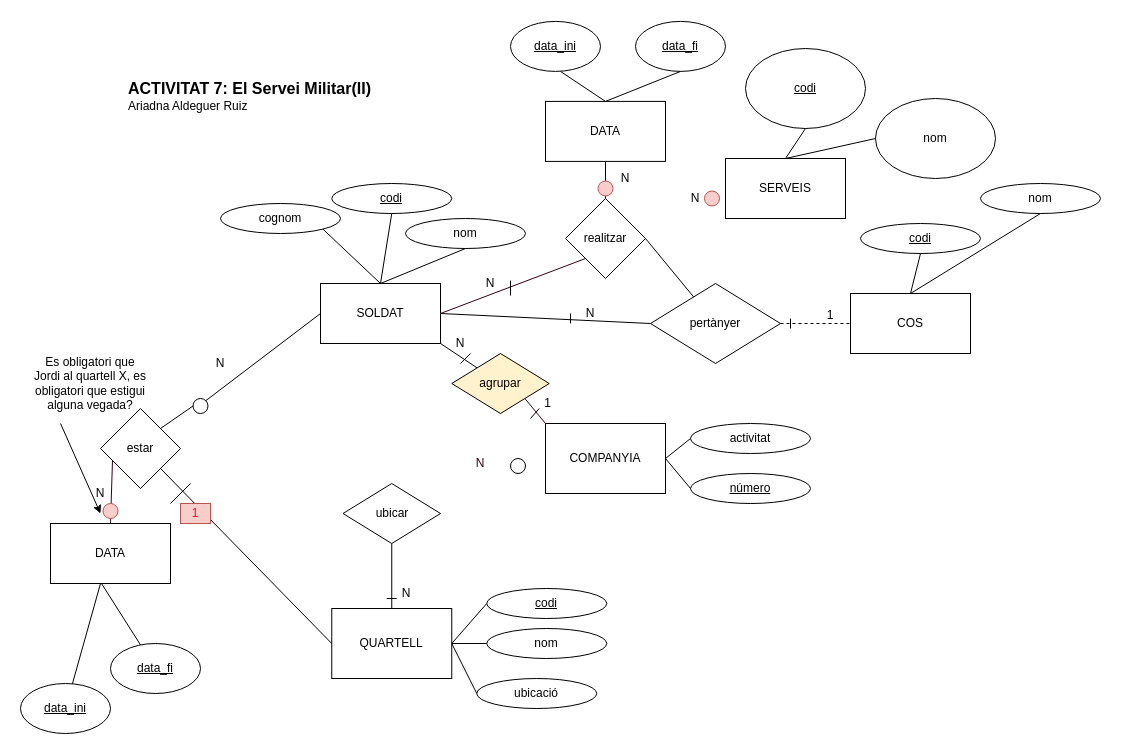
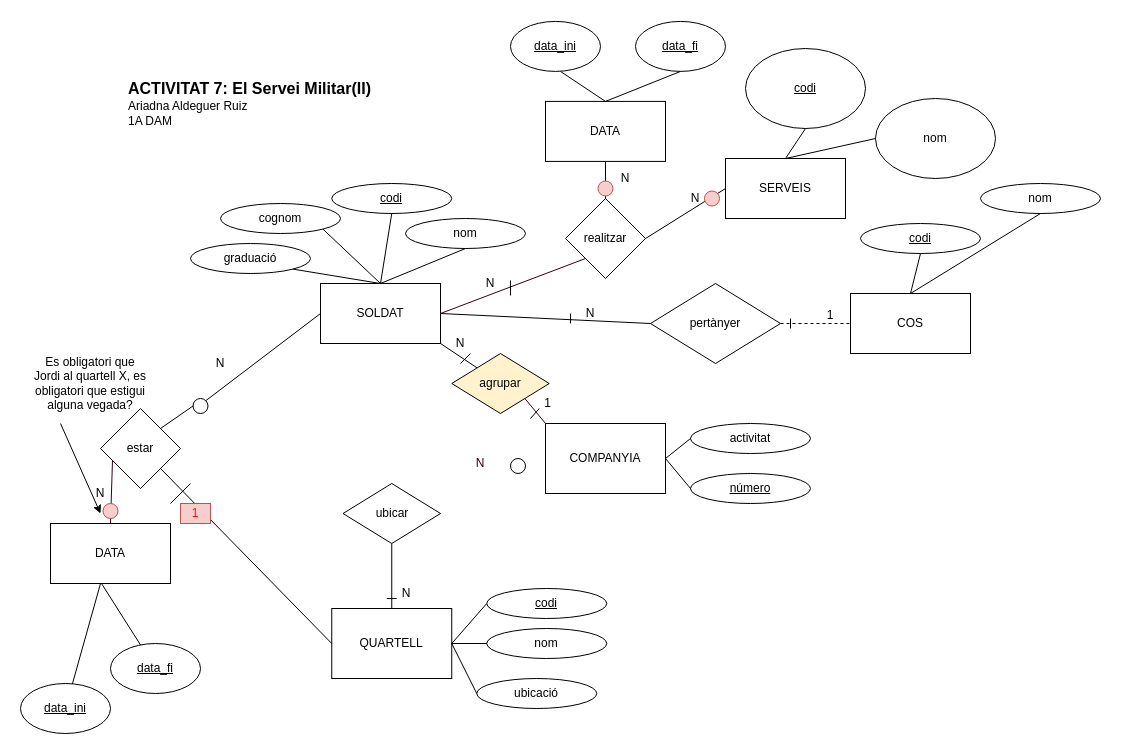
node "1A DAM": added
node "graduació": added
edge "realitzar" -- "pertànyer": now "realitzar" -- "SERVEIS"
edge "graduació" -- "SOLDAT": added
